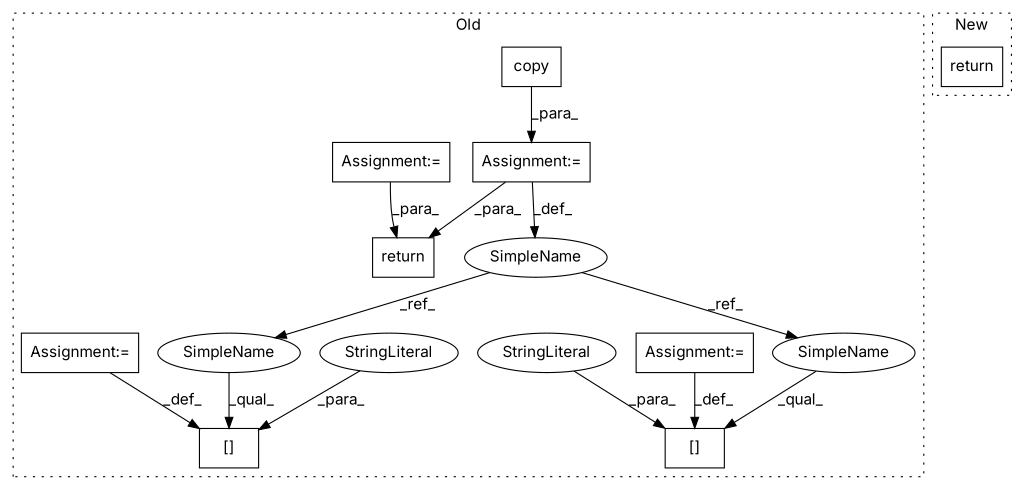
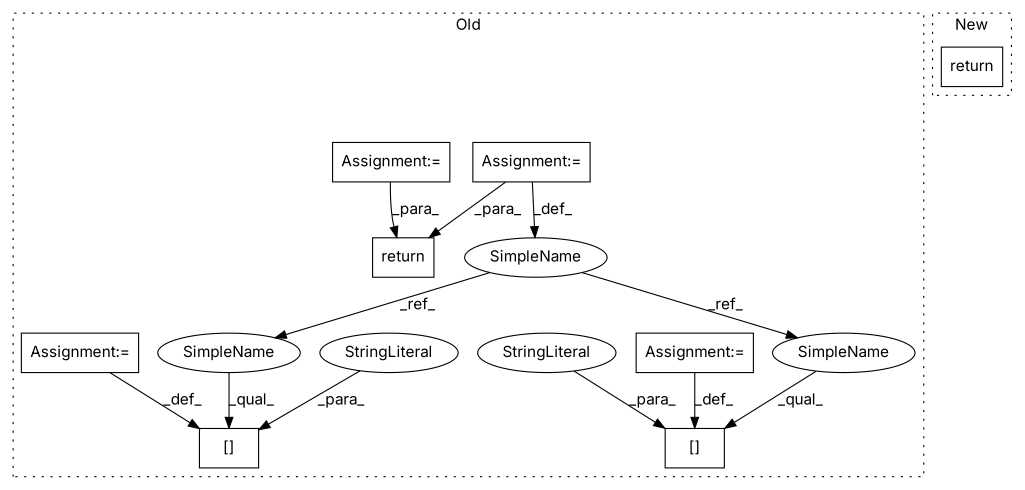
node "copy": removed
